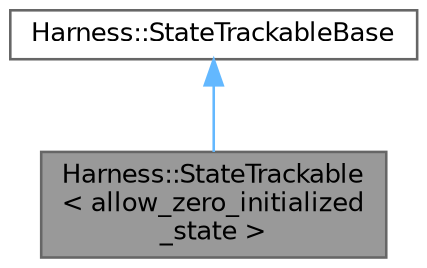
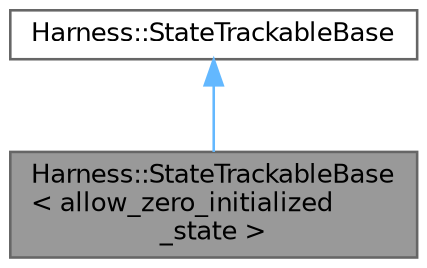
node "Harness::StateTrackable < allow_zero_initialized _state >": label "Harness::StateTrackable < allow_zero_initialized _state >" -> "Harness::StateTrackableBase < allow_zero_initialized _state >"
